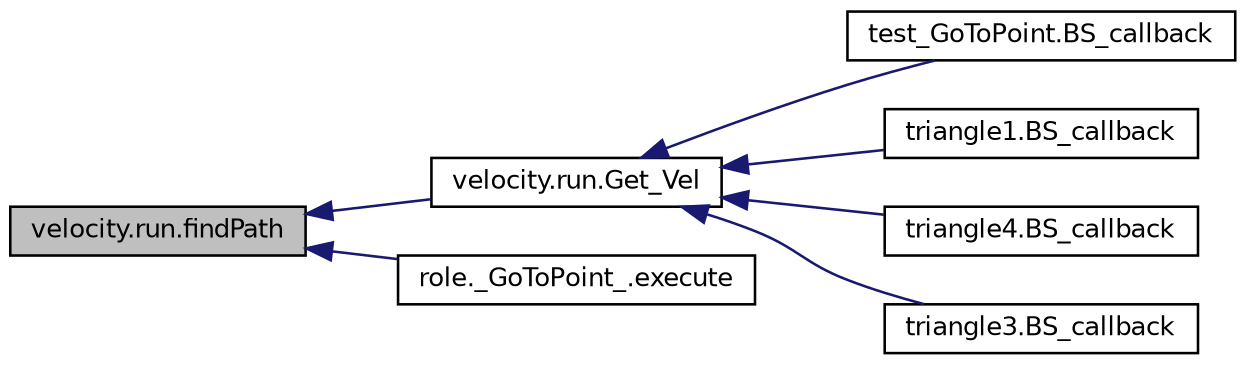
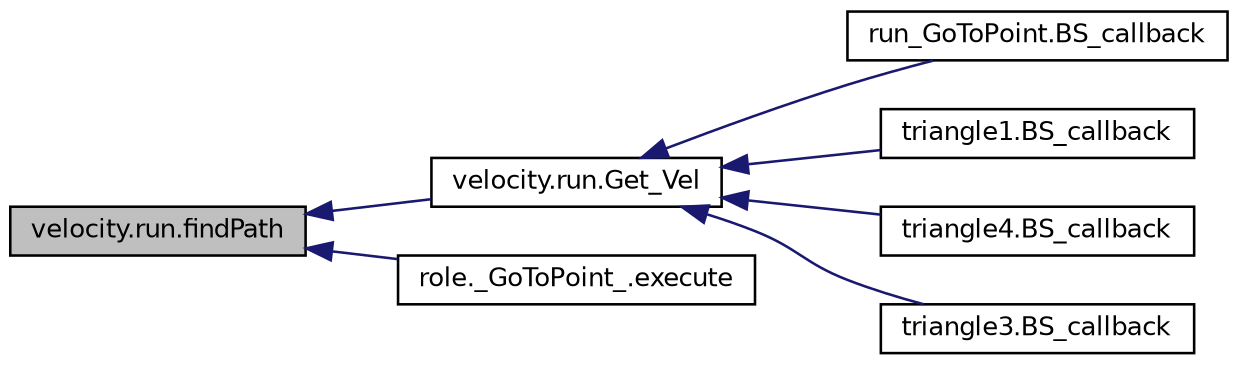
node "test_GoToPoint.BS_callback": label "test_GoToPoint.BS_callback" -> "run_GoToPoint.BS_callback"
